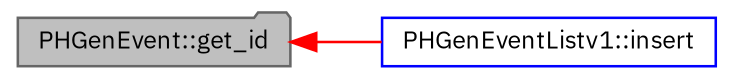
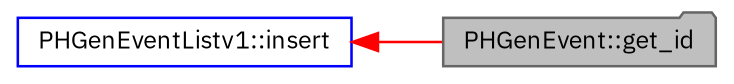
edge "PHGenEventListv1::insert" -> "PHGenEvent::get_id": reversed
